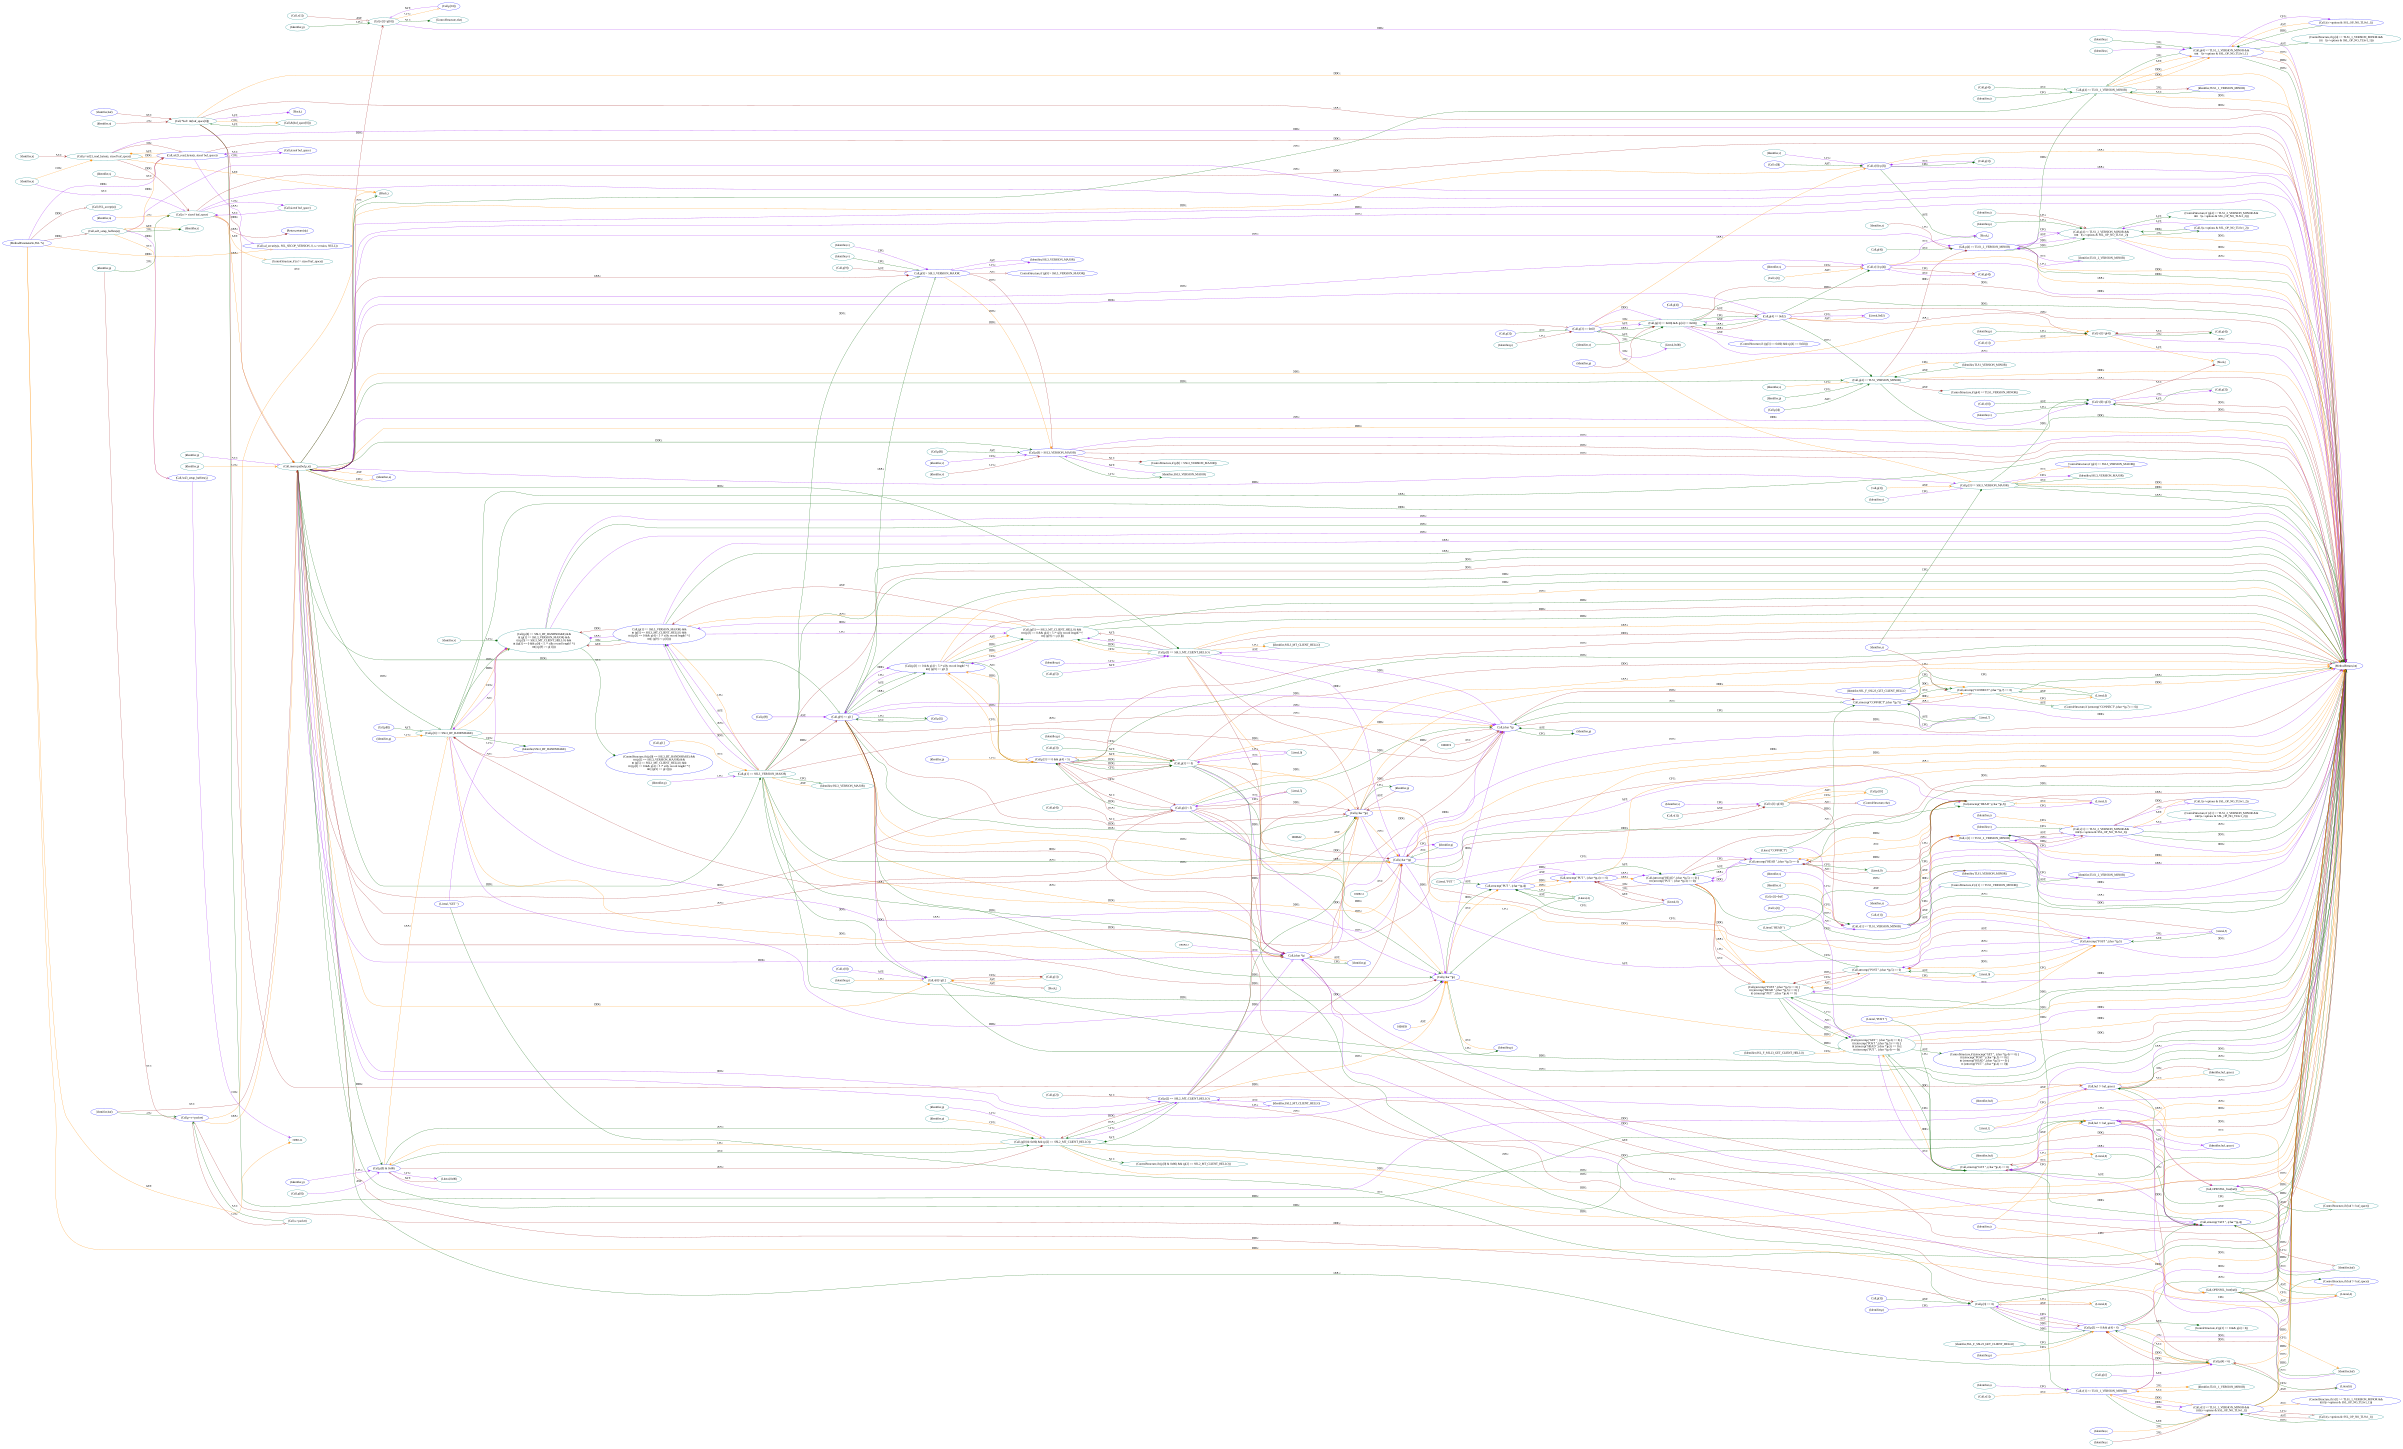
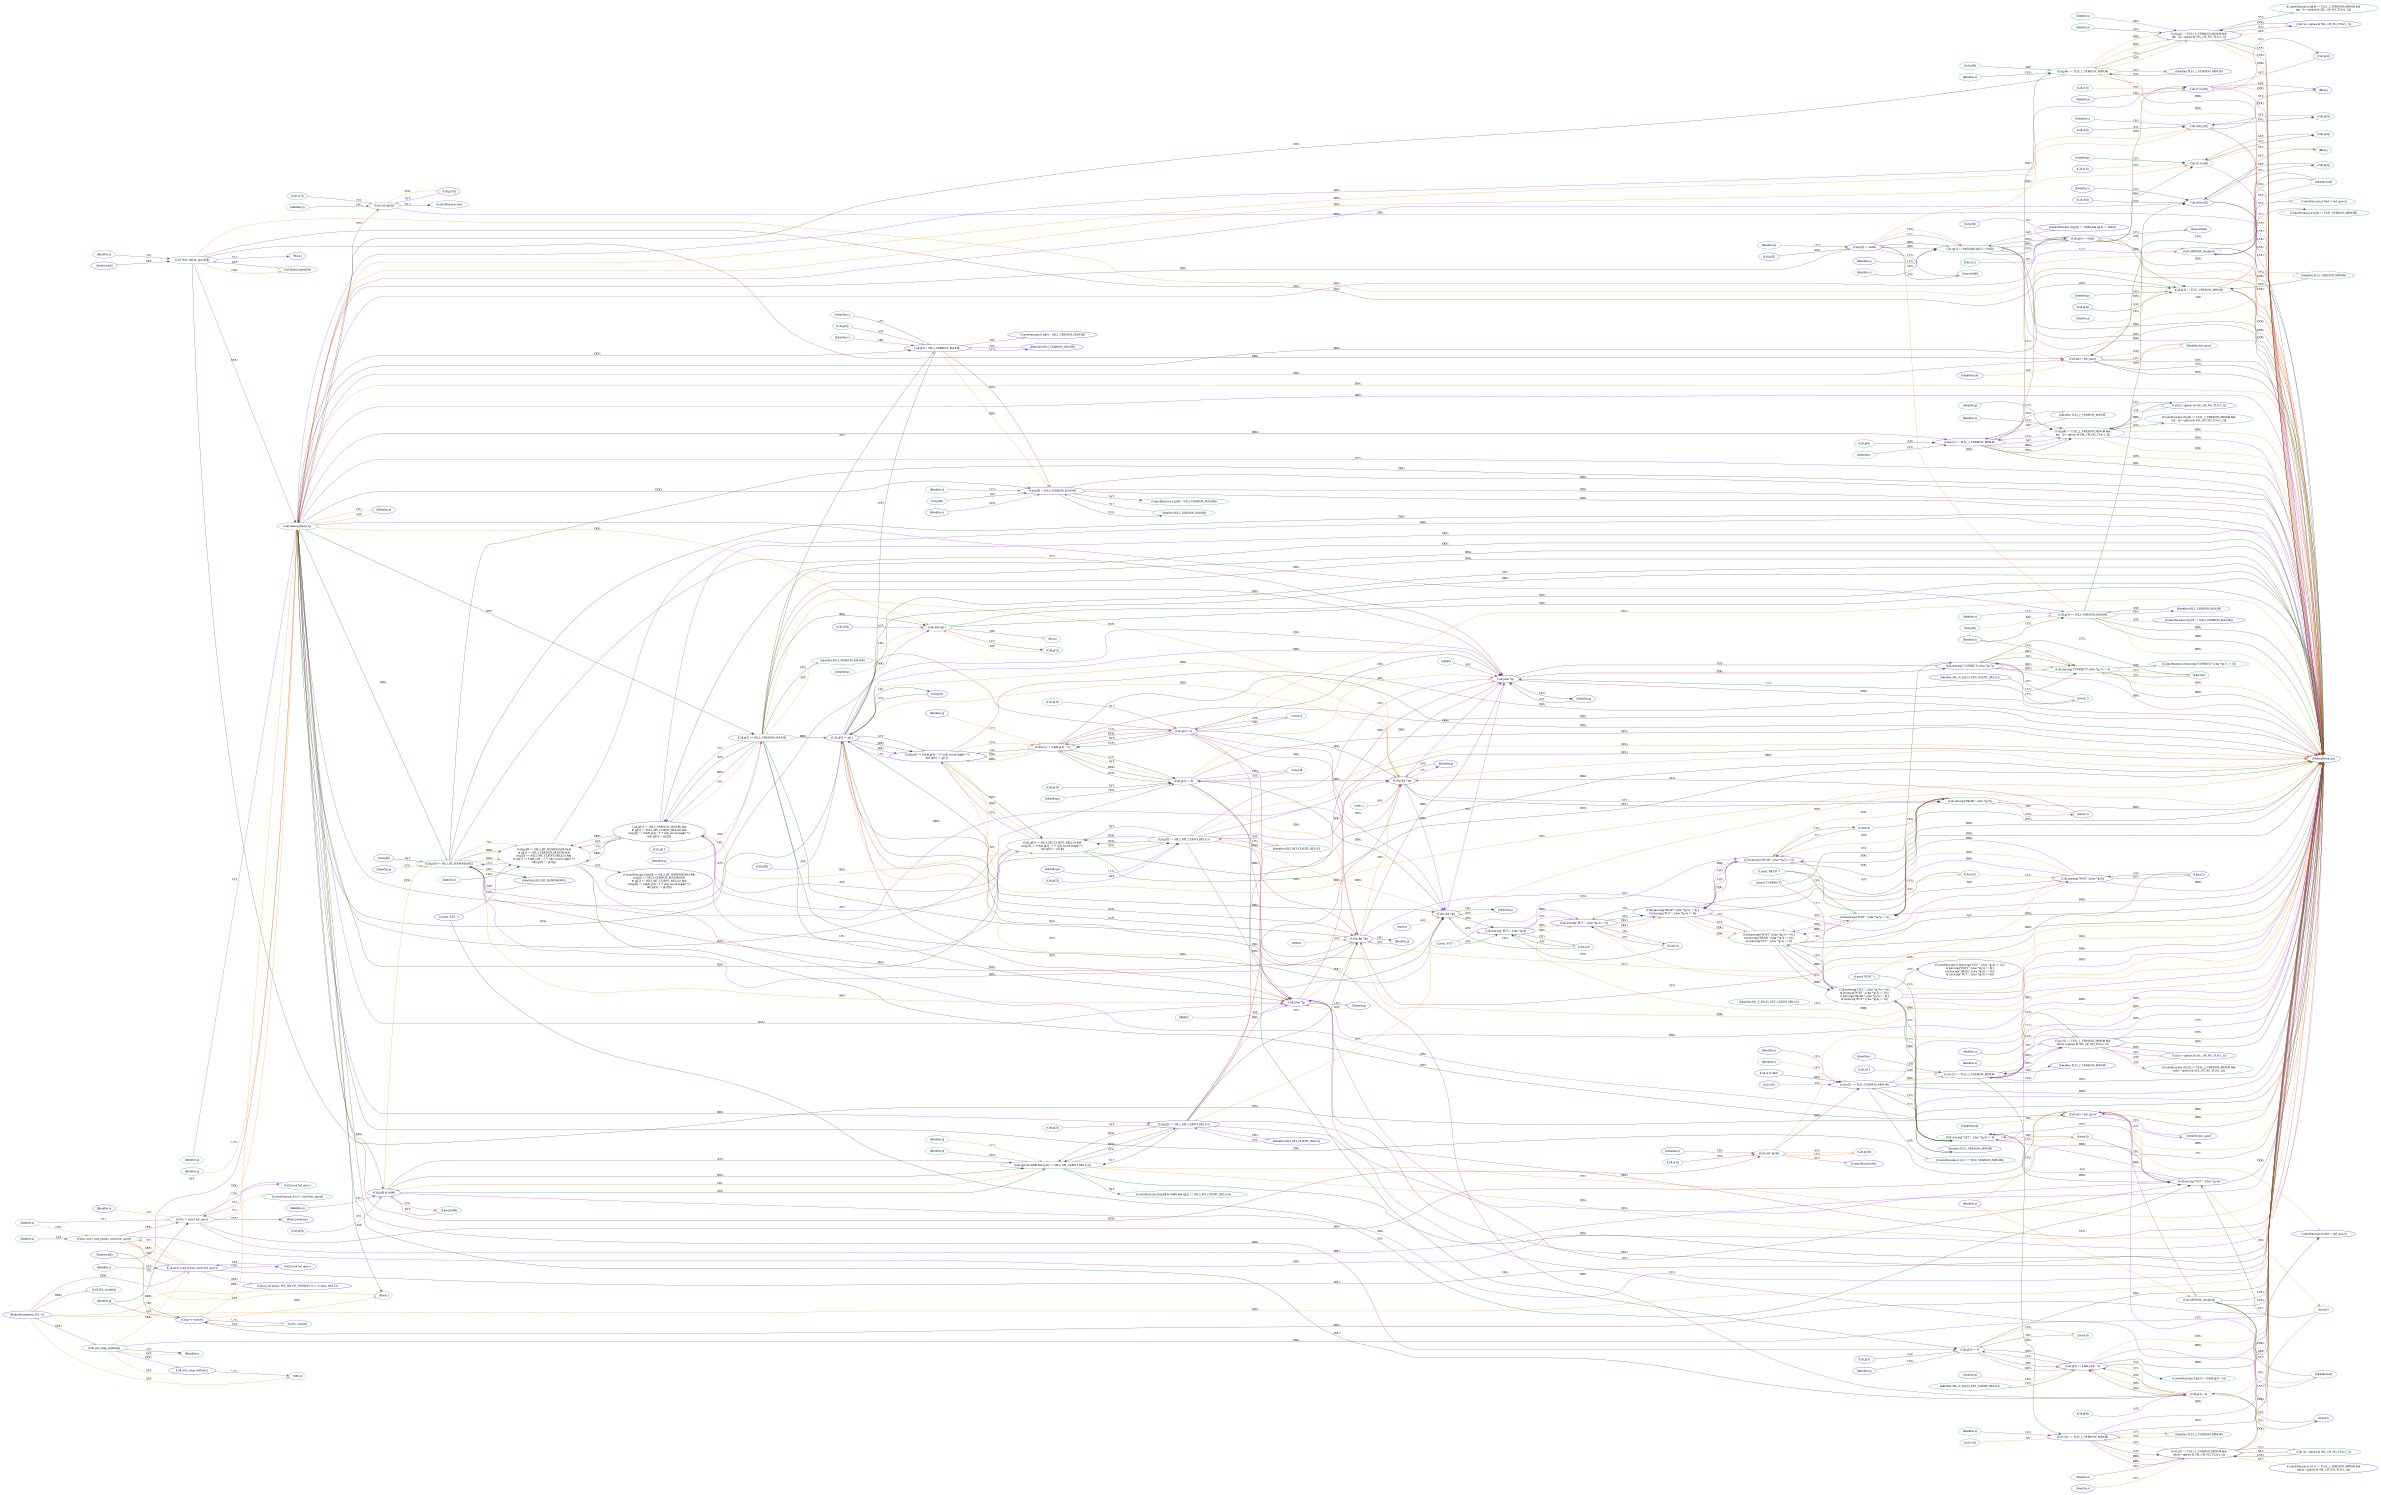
edge "(Call,p[4] >= TLS1_VERSION_MINOR)" -> "(Call,p[4] >= TLS1_2_VERSION_MINOR)": reversed
